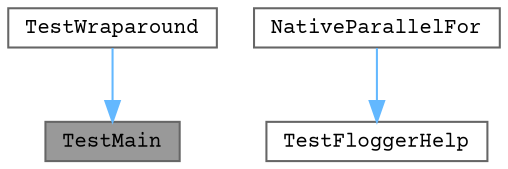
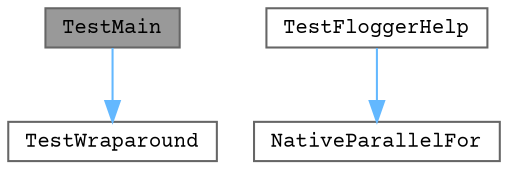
edge "TestWraparound" -> "TestMain": reversed
edge "NativeParallelFor" -> "TestFloggerHelp": reversed
